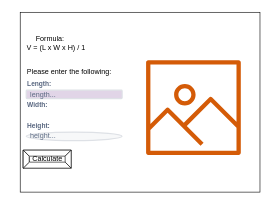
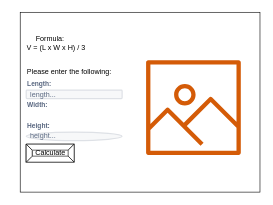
node "V = (L x W x H) / 1": label "V = (L x W x H) / 1" -> "V = (L x W x H) / 3"
node "length...": fillcolor #e1d5e7 -> #f7f8f9
node "Calculate": moved (47, 159) -> (50, 153)
